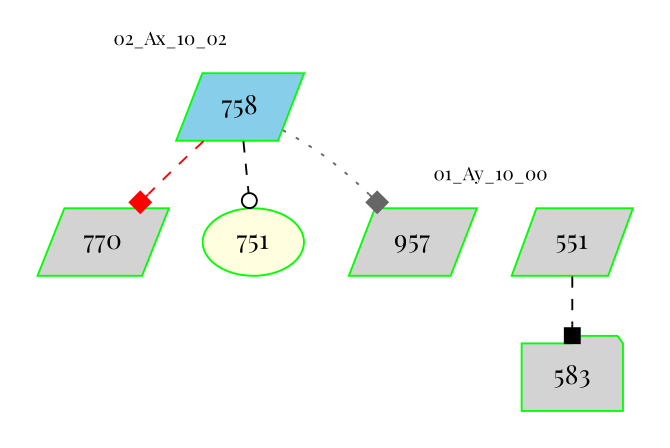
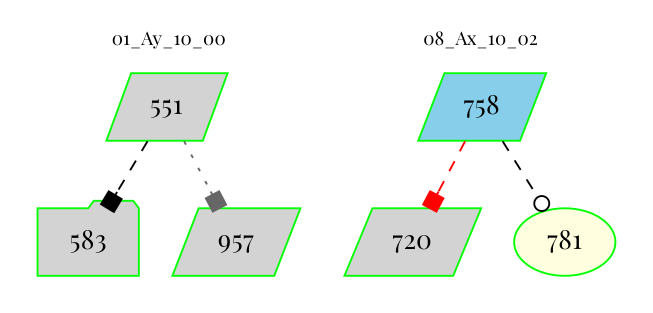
cluster "02_Ax_10_02": label "02_Ax_10_02" -> "08_Ax_10_02"
edge "758" -> "957": now "551" -> "957"
node "770": label "770" -> "720"
node "751": label "751" -> "781"
